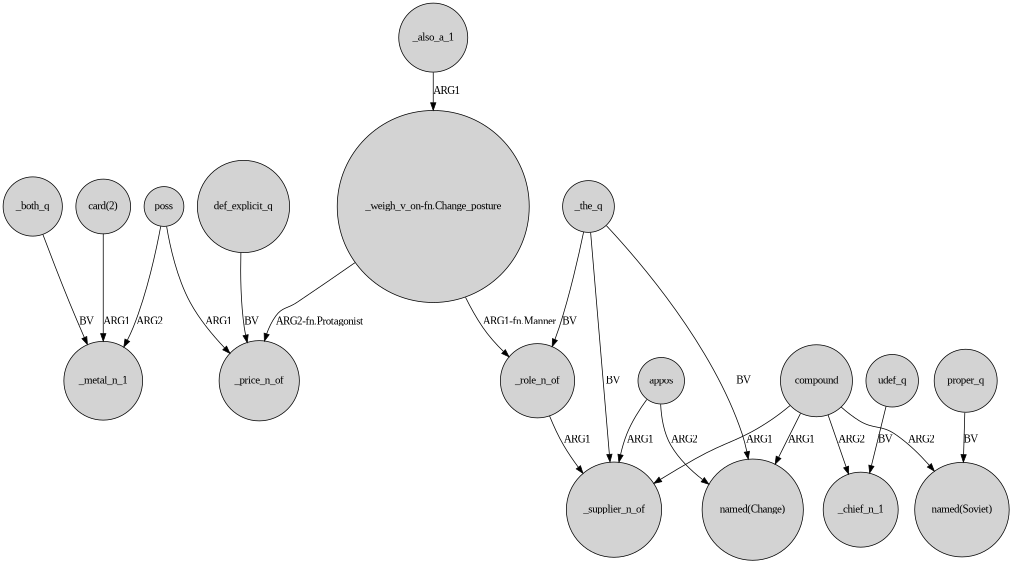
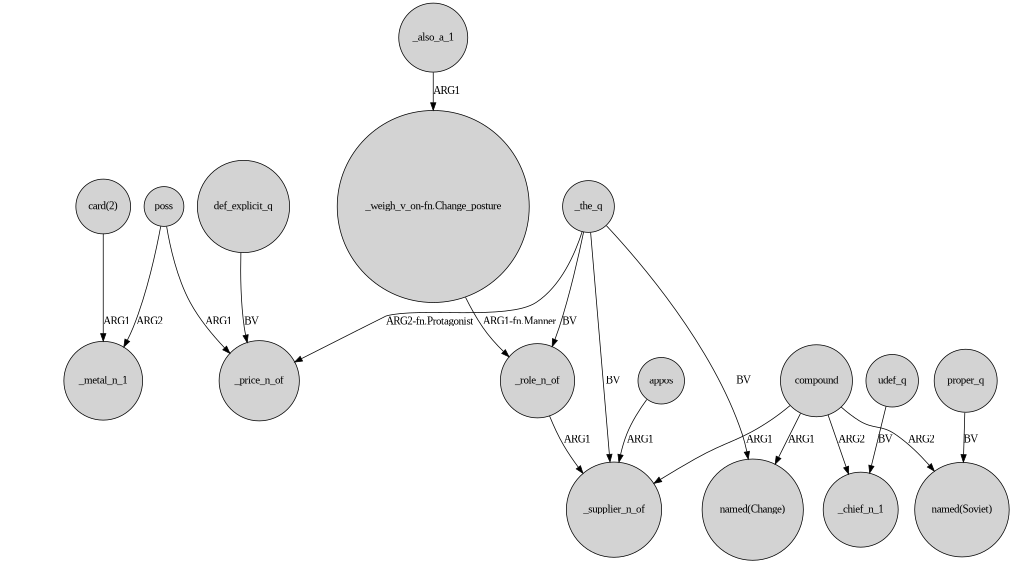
node "_both_q": removed
edge "_weigh_v_on-fn.Change_posture" -> "_price_n_of": now "_the_q" -> "_price_n_of"
edge "appos" -> "named(Change)": removed, label "ARG2"
